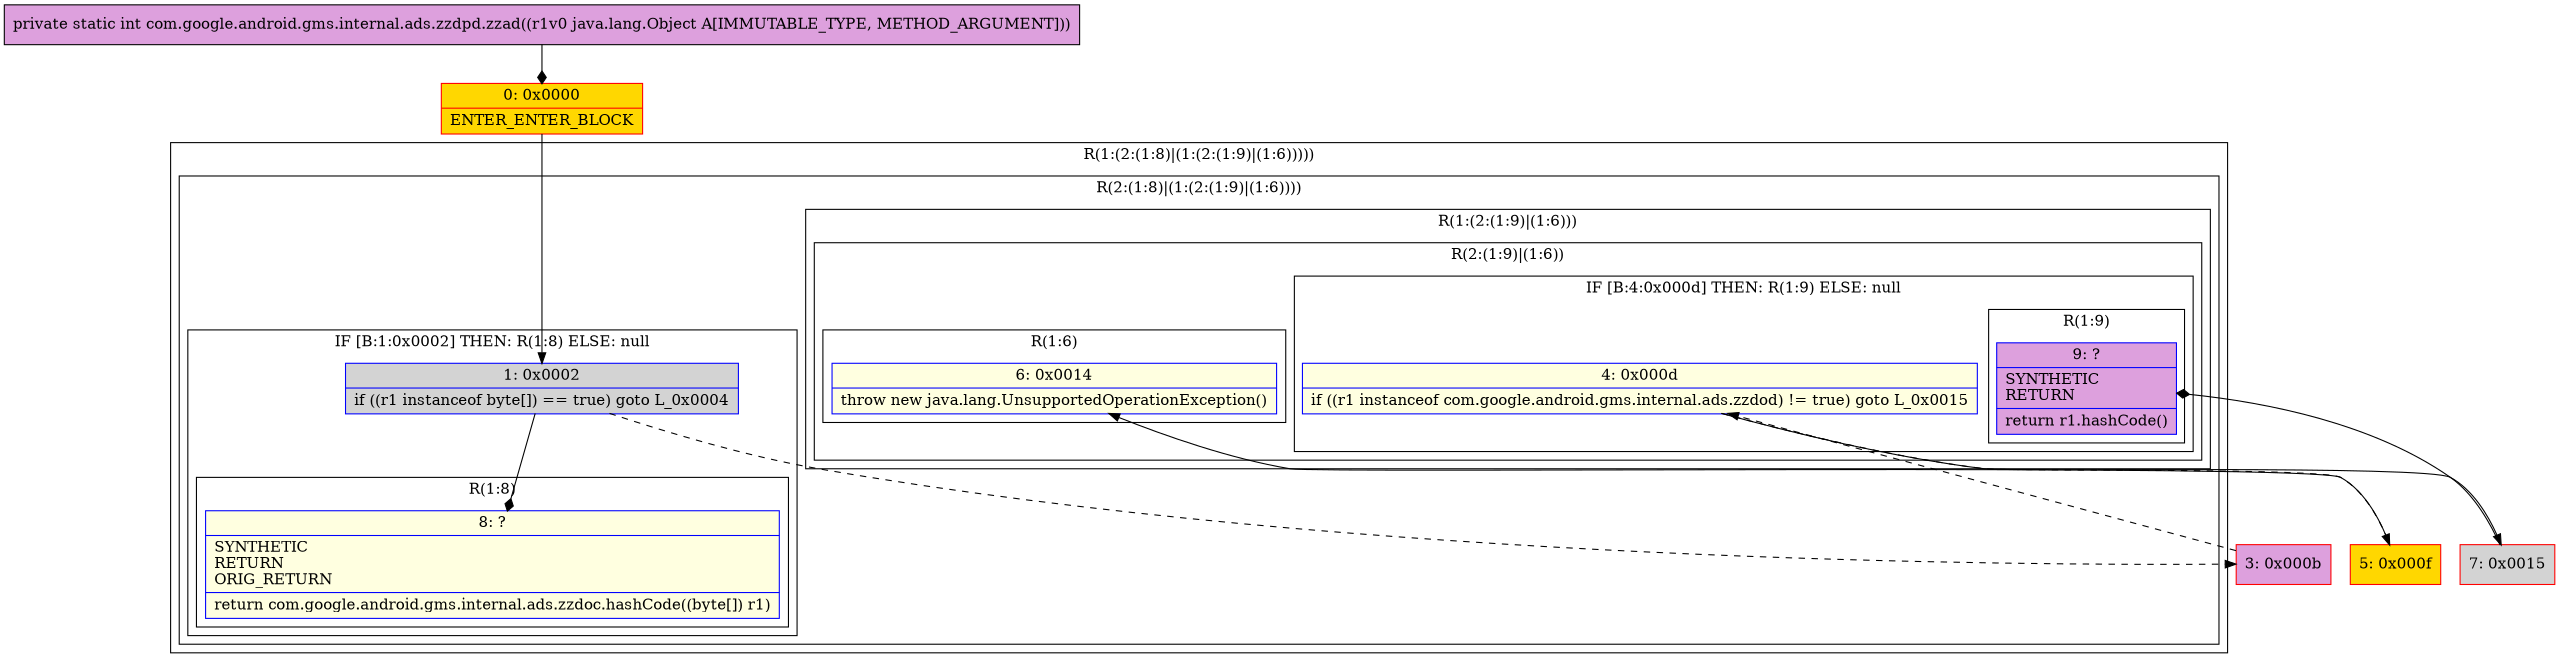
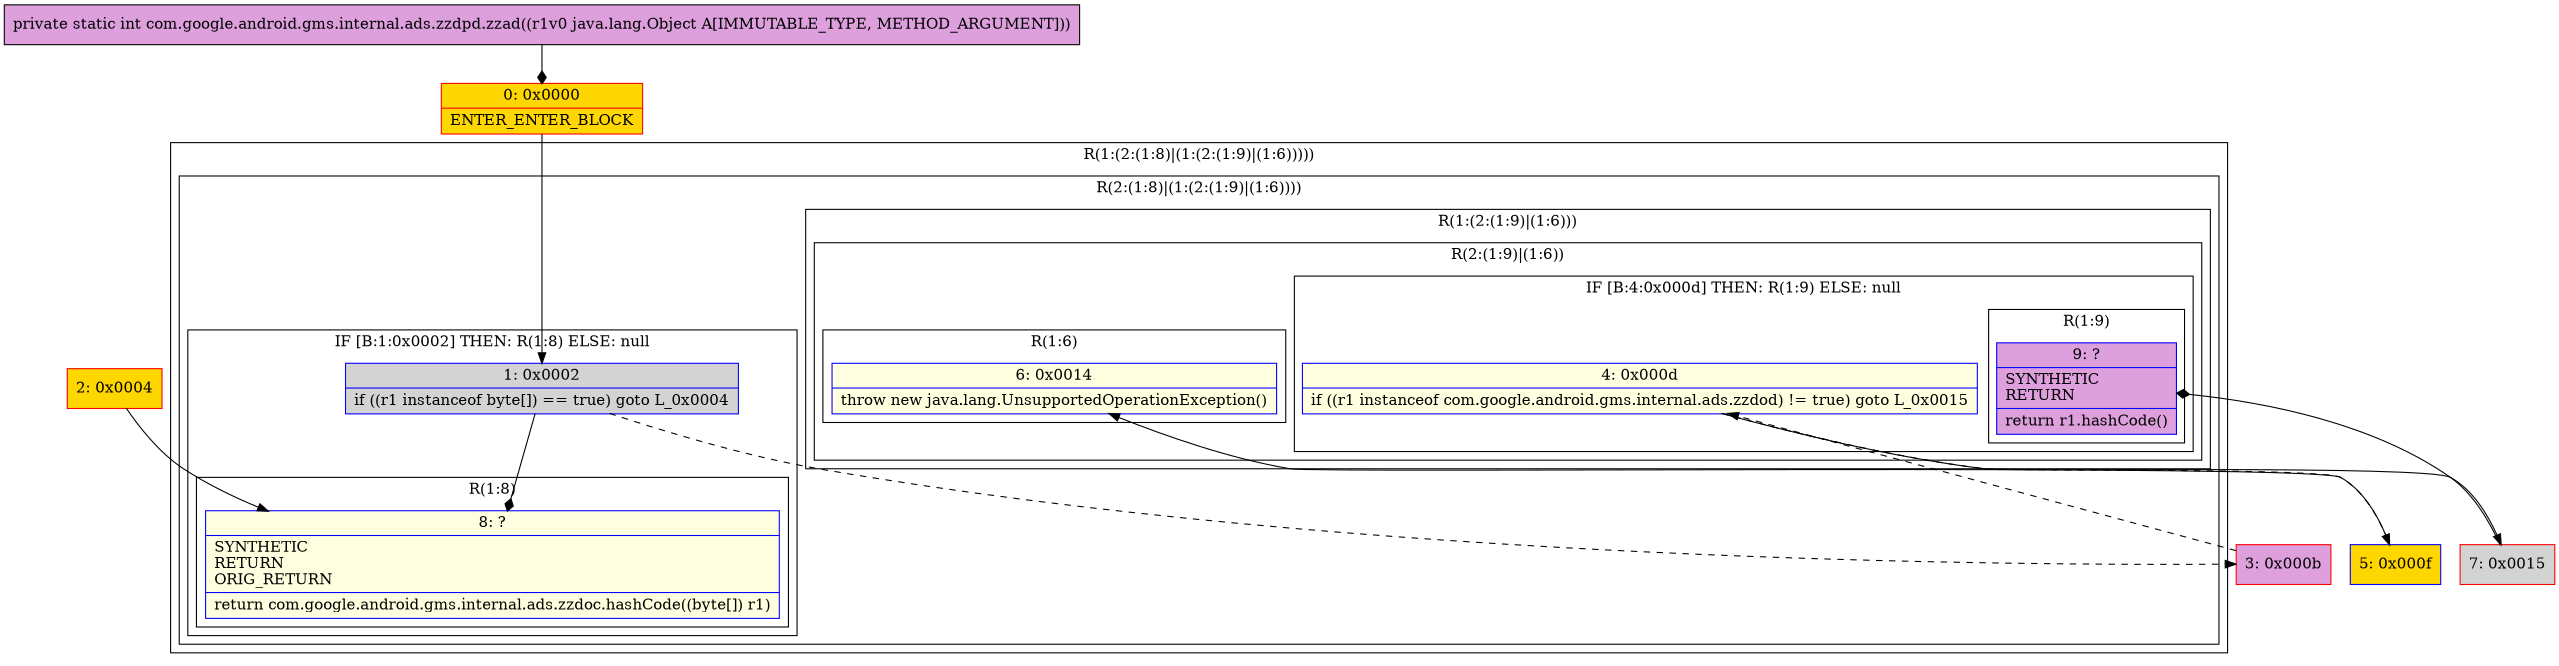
node "2: 0x0004": added
node "5: 0x000f": color red -> blue
